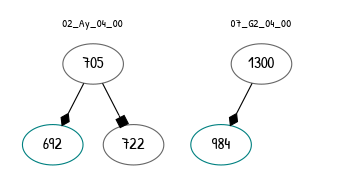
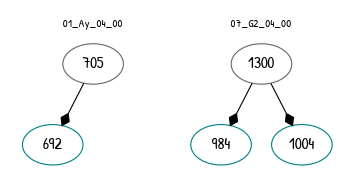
cluster "02_Ay_04_00": label "02_Ay_04_00" -> "01_Ay_04_00"
node "722": removed
node "1004": added
